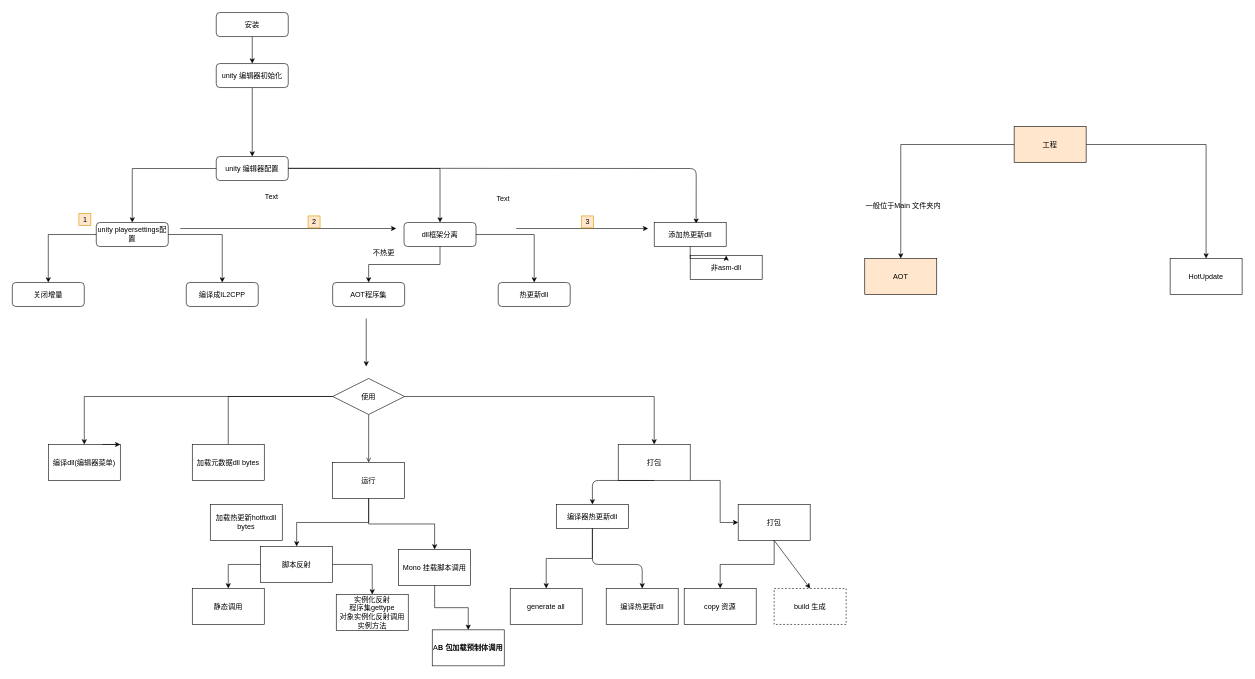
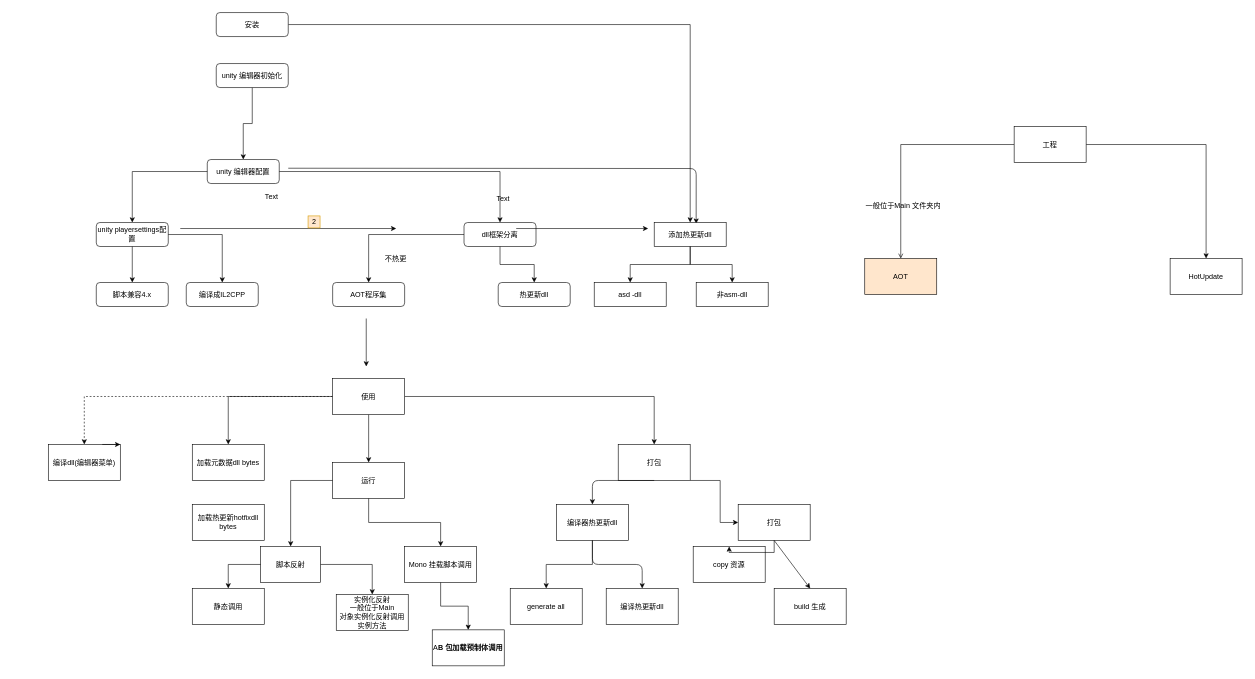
edge "安装" -> "unity 编辑器初始化": now "安装" -> "添加热更新dll"
node "工程": fillcolor #ffe6cc -> #ffffff
node "unity 编辑器配置": moved (252, 168) -> (243, 171)
node "1": removed
node "3": removed
edge "unity playersettings配置" -> "关闭增量": removed
node "dll框架分离": moved (440, 234) -> (500, 234)
node "不热更": moved (384, 252) -> (396, 258)
edge "工程" -> "AOT": arrowhead classic -> open
edge "添加热更新dll" -> "asd -dll": added
node "非asm-dll": moved (726, 267) -> (732, 294)
edge "unity playersettings配置" -> "脚本兼容4.x": added
node "关闭增量": removed
node "脚本兼容4.x": added
node "asd -dll": added
edge "使用" -> "编译dll(编辑器菜单)": style solid -> dashed
node "使用": shape diamond -> rectangle
edge "使用" -- "加载元数据dll bytes": arrowhead none -> classic
edge "使用" -> "运行": arrowhead open -> classic
node "编译器热更新dll": size 72x24 -> 72x36
node "加载热更新hotfixdll bytes": moved (246, 522) -> (228, 522)
node "脚本反射": size 72x36 -> 60x36
node "Mono 挂载脚本调用": moved (435, 567) -> (441, 564)
node "copy 资源": moved (720, 606) -> (729, 564)
node "build 生成": style dashed -> solid
node "实例化反射 程序集gettype 对象实例化反射调用实例方法": label "实例化反射 程序集gettype 对象实例化反射调用实例方法" -> "实例化反射 一般位于Main 对象实例化反射调用实例方法"
